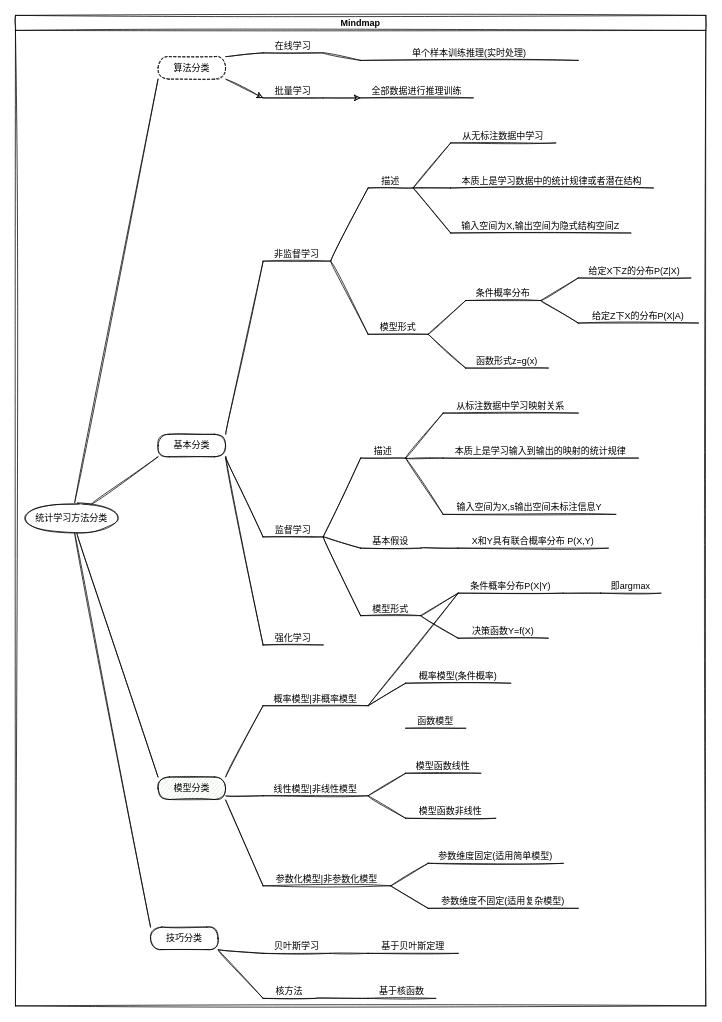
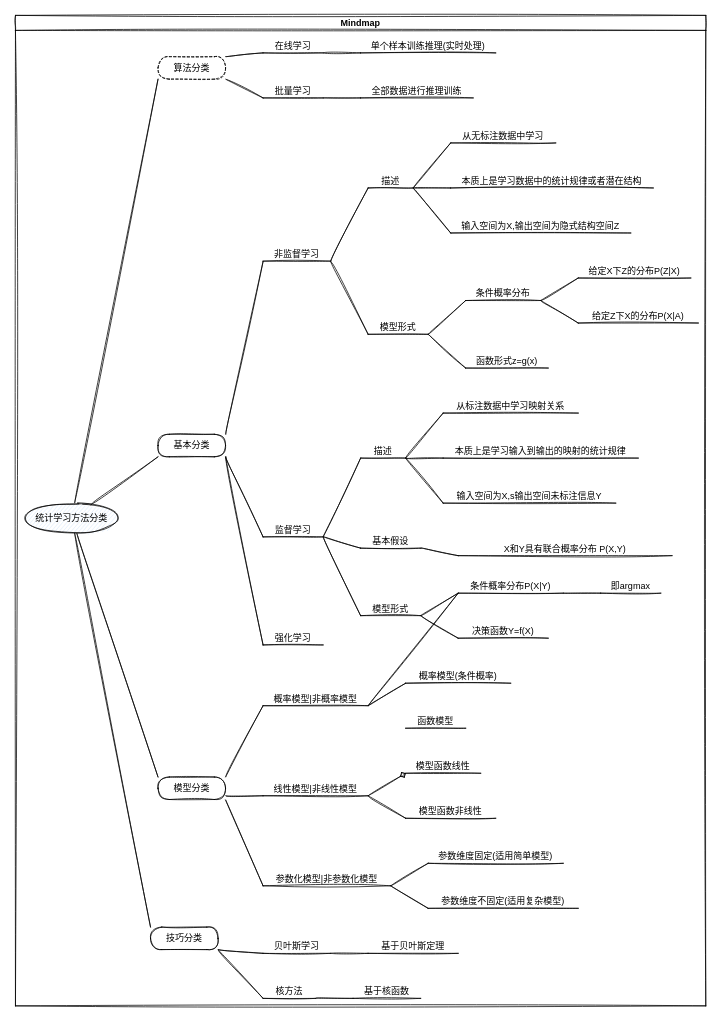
node "单个样本训练推理(实时处理)": size 218x23 -> 135x15
edge "算法分类" -> "批量学习": arrowhead classic -> none
edge "批量学习" -> "全部数据进行推理训练": arrowhead classic -> none
node "输入空间为X,s输出空间未标注信息Y": size 173x26 -> 173x15
node "统计学习方法分类": fillcolor #ffffff -> #dae8fc
node "X和Y具有联合概率分布 P(X,Y)": size 150x15 -> 214x23
edge "模型函数线性" -- "线性模型|非线性模型": arrowhead none -> diamond
node "模型分类": fillcolor #d5e8d4 -> #ffffff
node "基于核函数": moved (402, 990) -> (387, 990)
